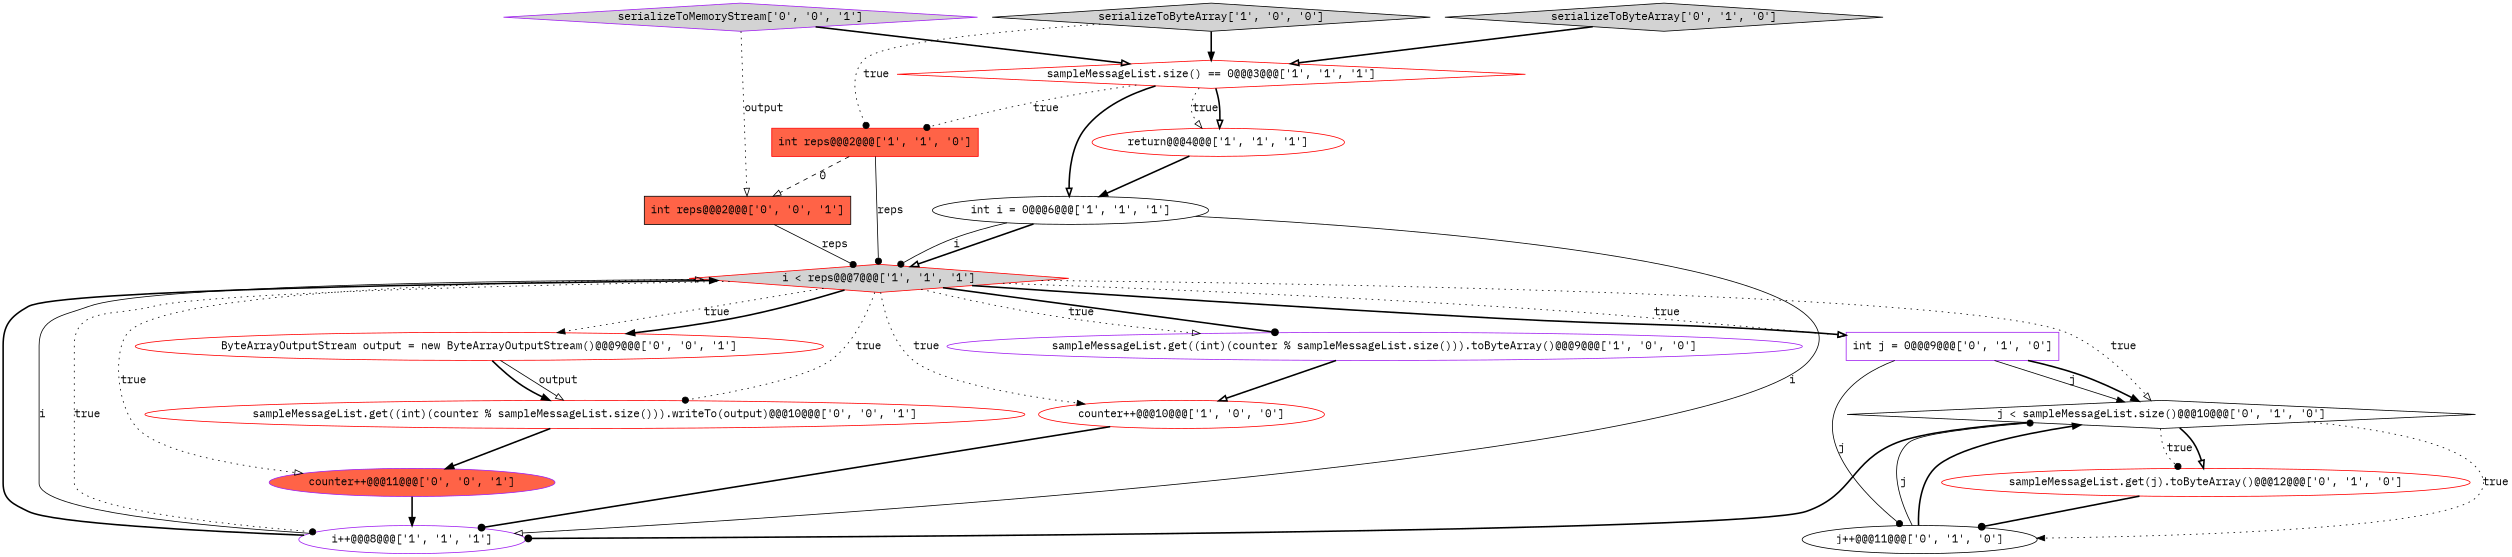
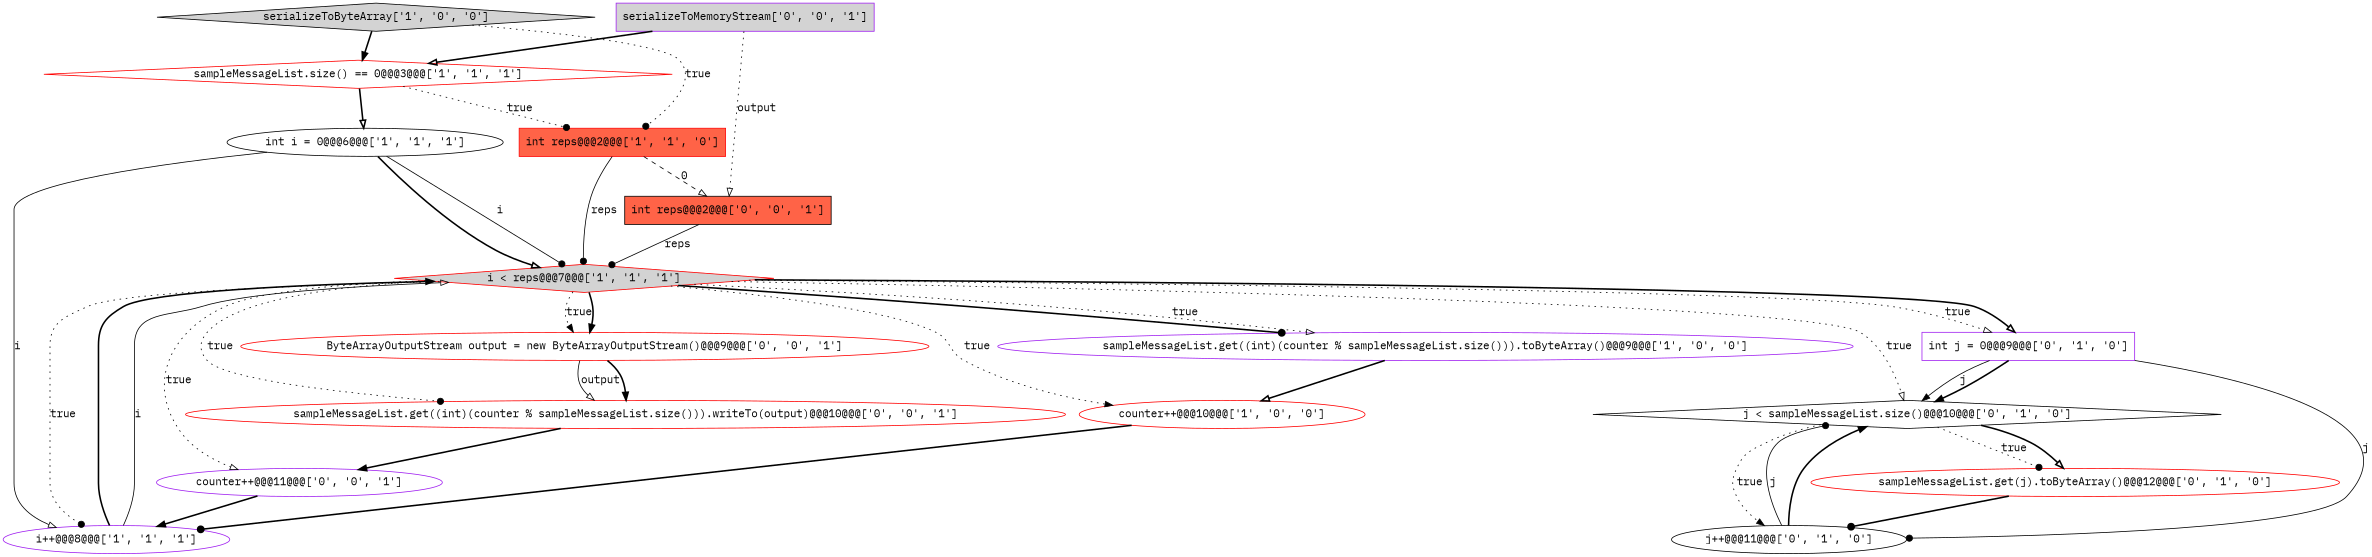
node "serializeToMemoryStream['0', '0', '1']": shape diamond -> box
node "serializeToByteArray['0', '1', '0']": removed
node "return@@@4@@@['1', '1', '1']": removed
node "counter++@@@11@@@['0', '0', '1']": fillcolor tomato -> white
edge "j < sampleMessageList.size()@@@10@@@['0', '1', '0']" -> "i++@@@8@@@['1', '1', '1']": removed
